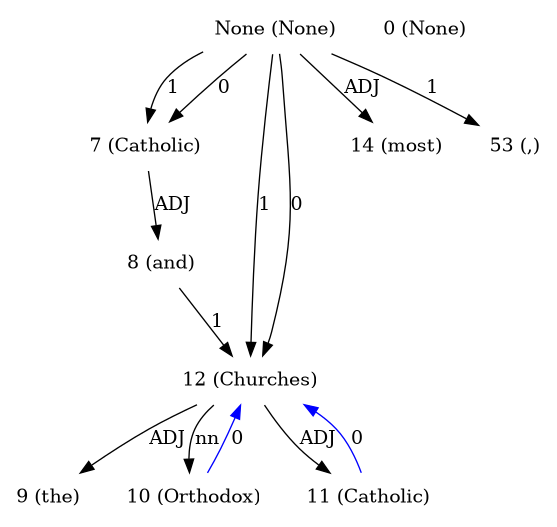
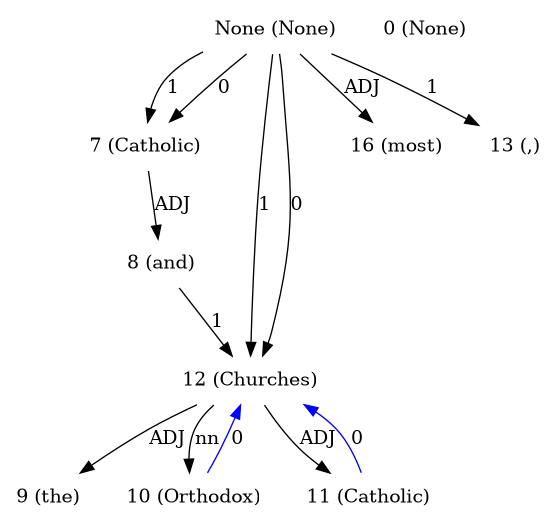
node "14 (most)": label "14 (most)" -> "16 (most)"
node "53 (,)": label "53 (,)" -> "13 (,)"
